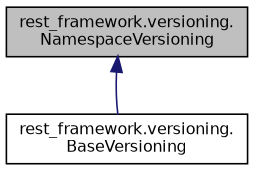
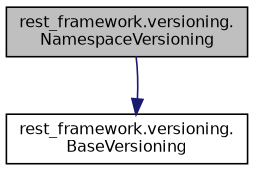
edge "rest_framework.versioning. BaseVersioning" -> "rest_framework.versioning. NamespaceVersioning": reversed
